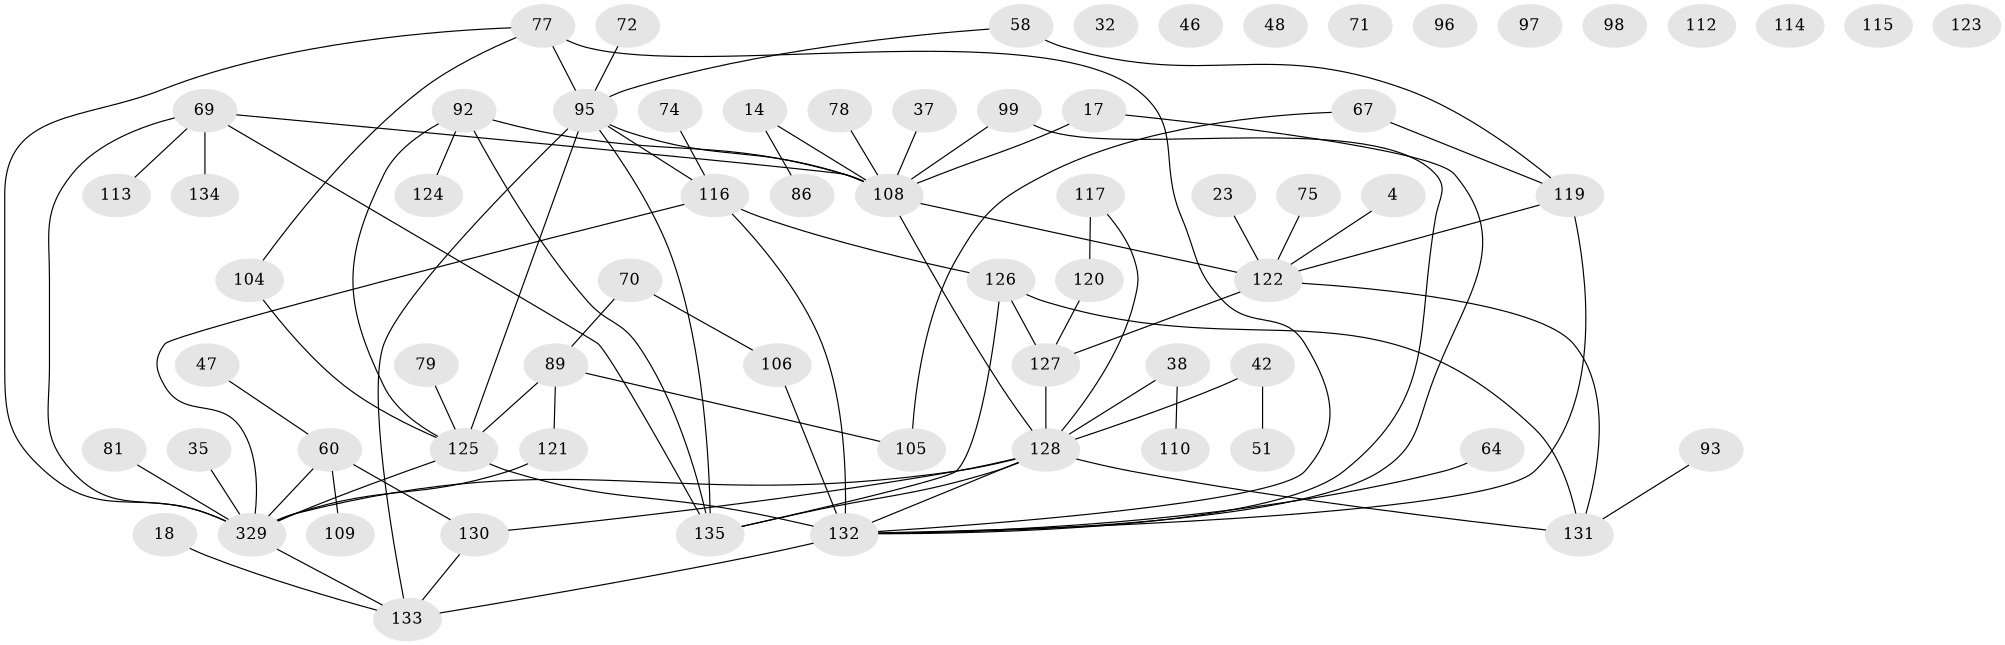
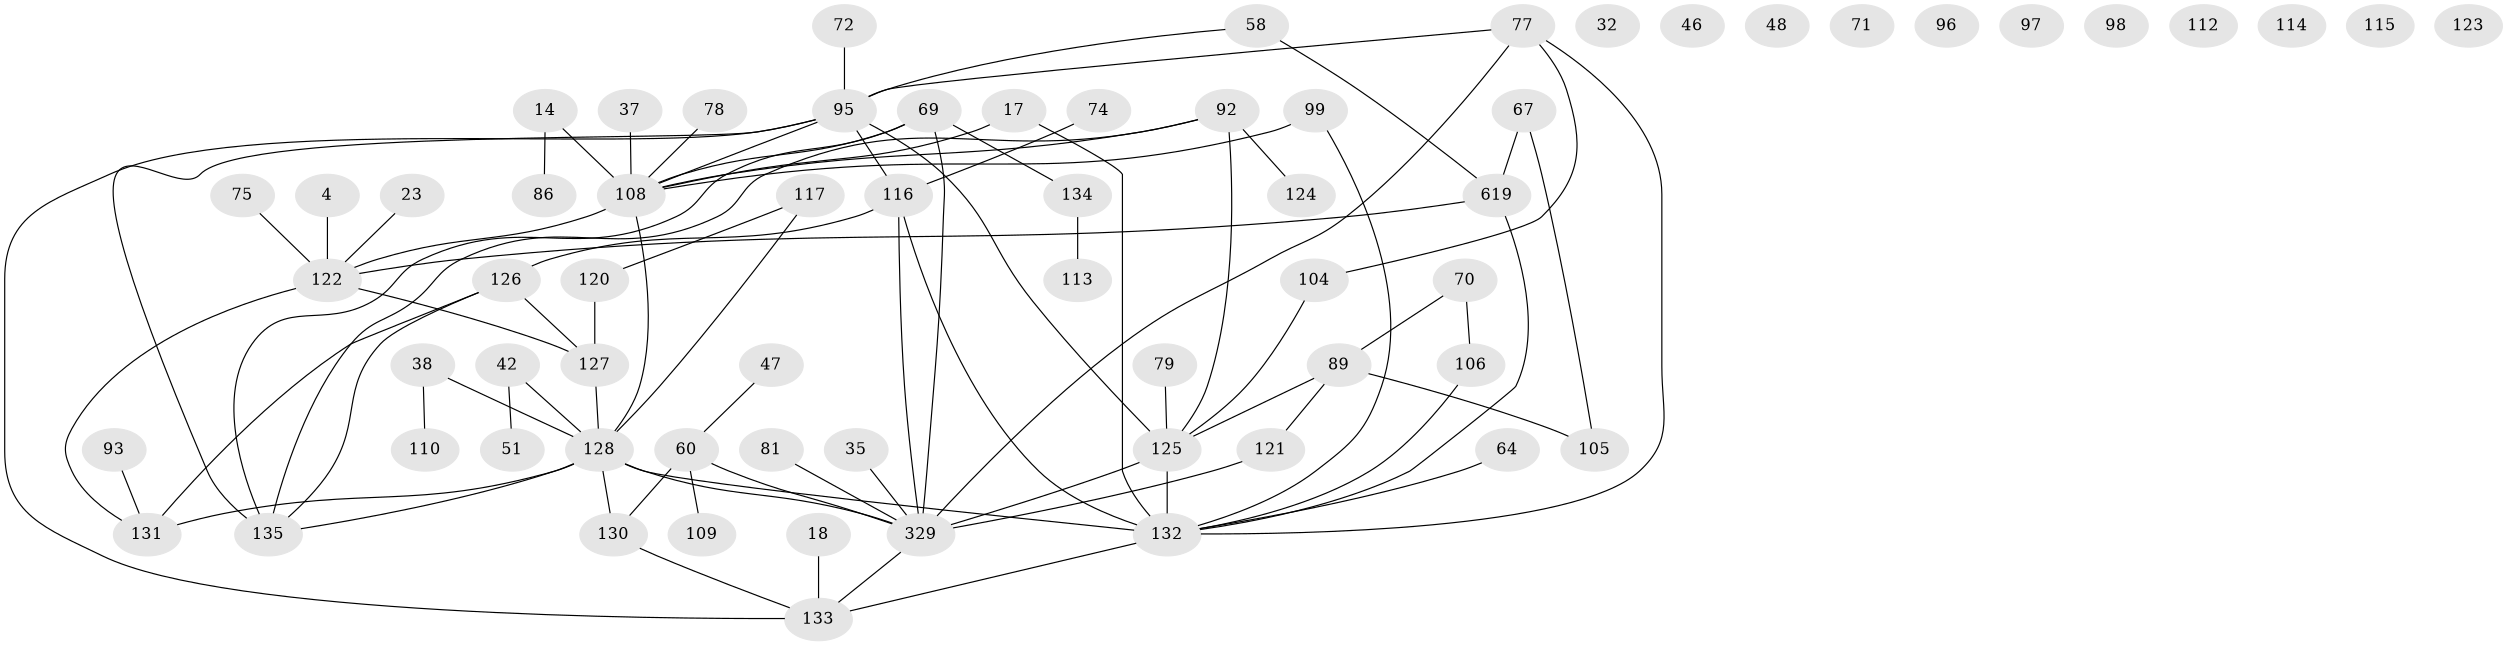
edge "69" -- "113": now "134" -- "113"
node "119": label "119" -> "619"
